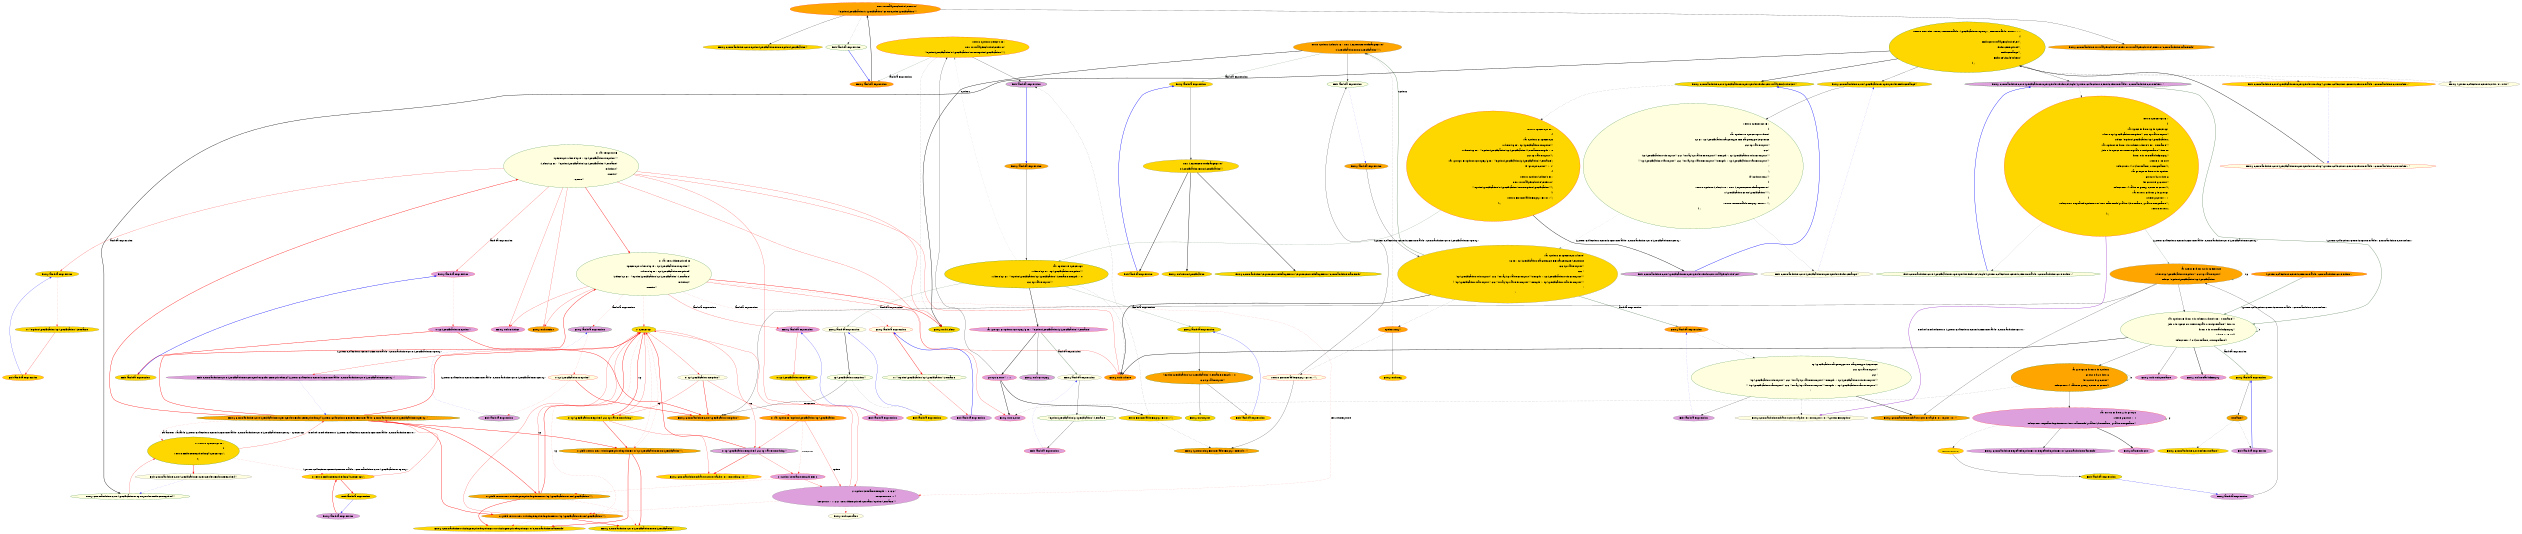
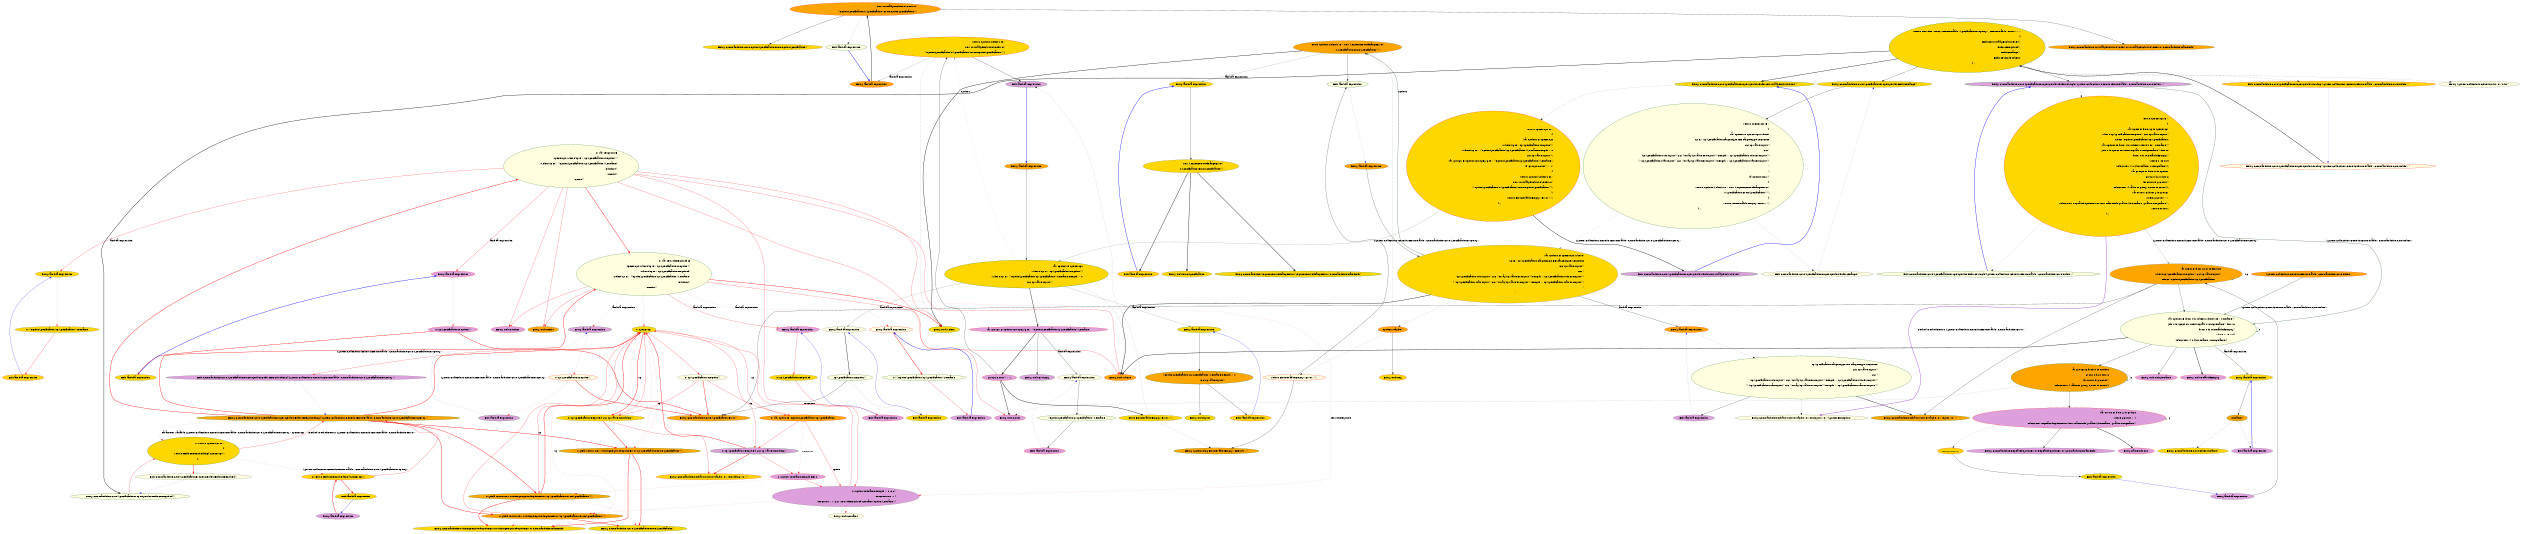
node "options.Any()": label "options.Any()" -> "options.Maybe()"
edge "1: specProps" -> "0: var option = (OptionSpecification)sp.Specification": added, label "sp"
node "Entry CommandLine.Core.Specification.IsOption()": label "Entry CommandLine.Core.Specification.IsOption()" -> "Entry CommandLine.Core.Specification.Error()"
